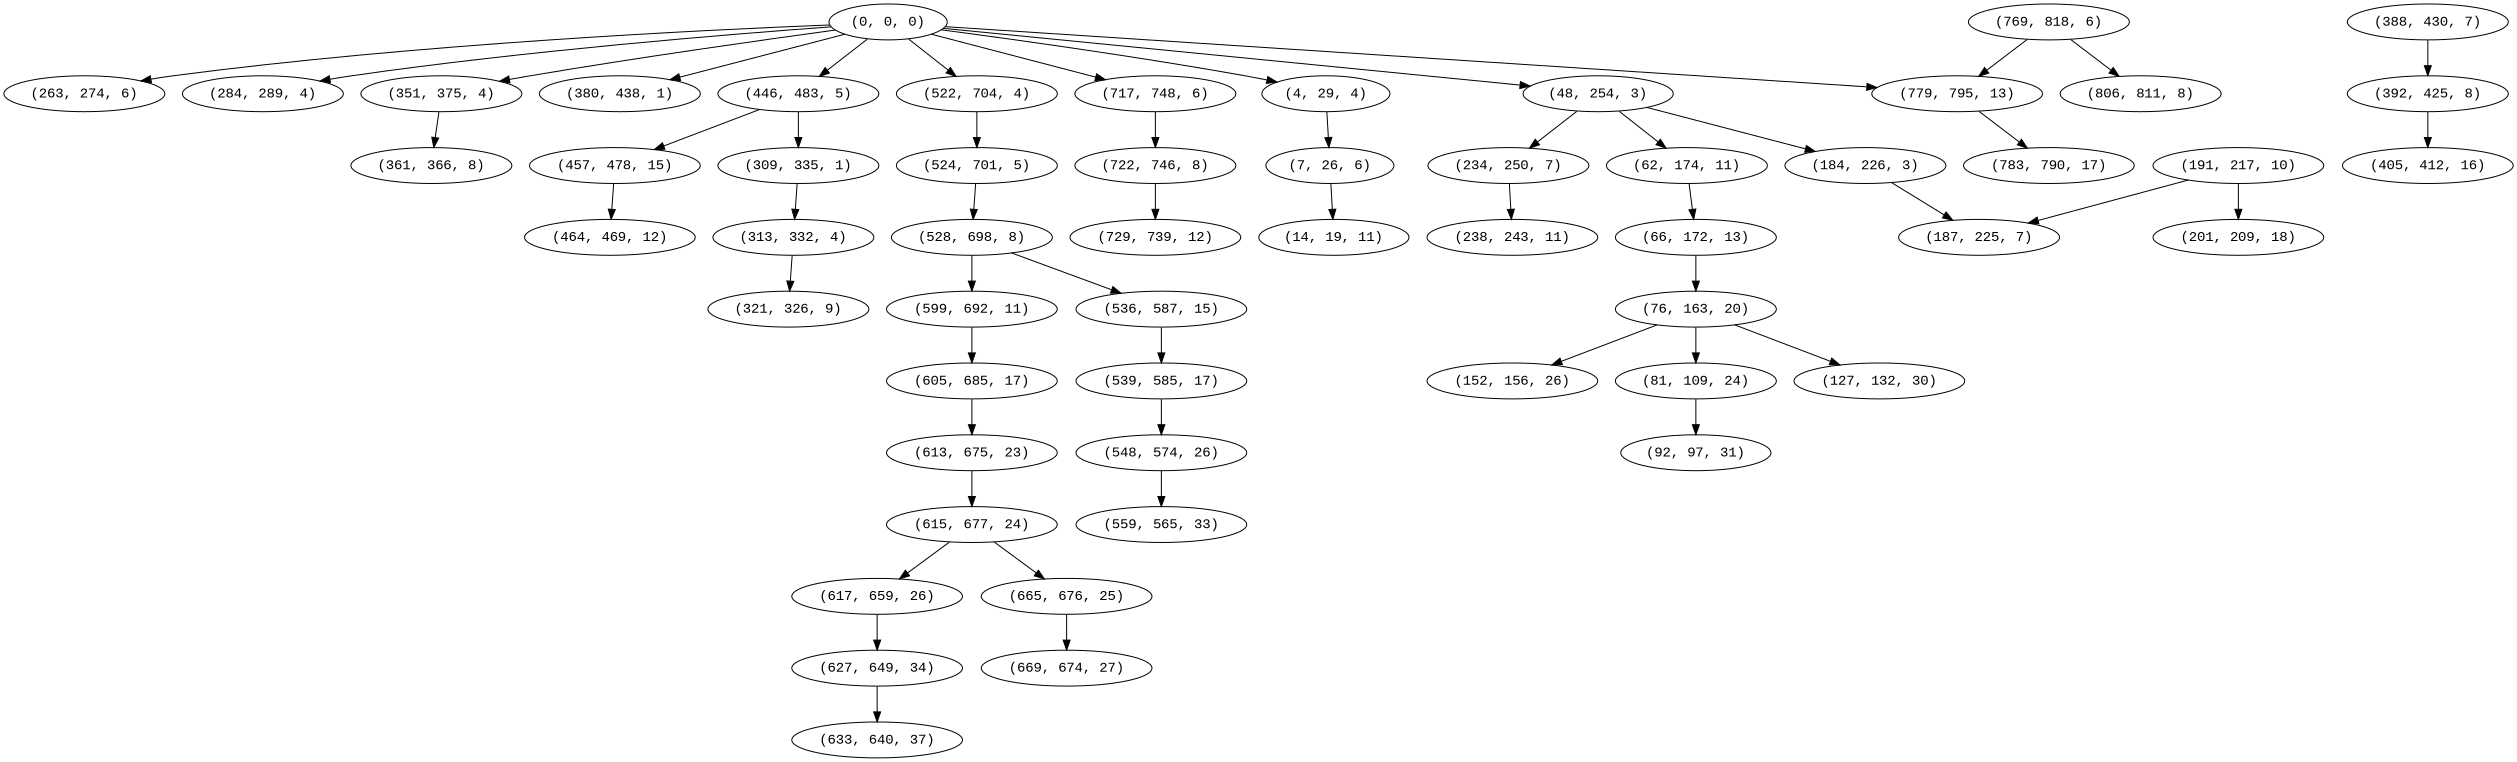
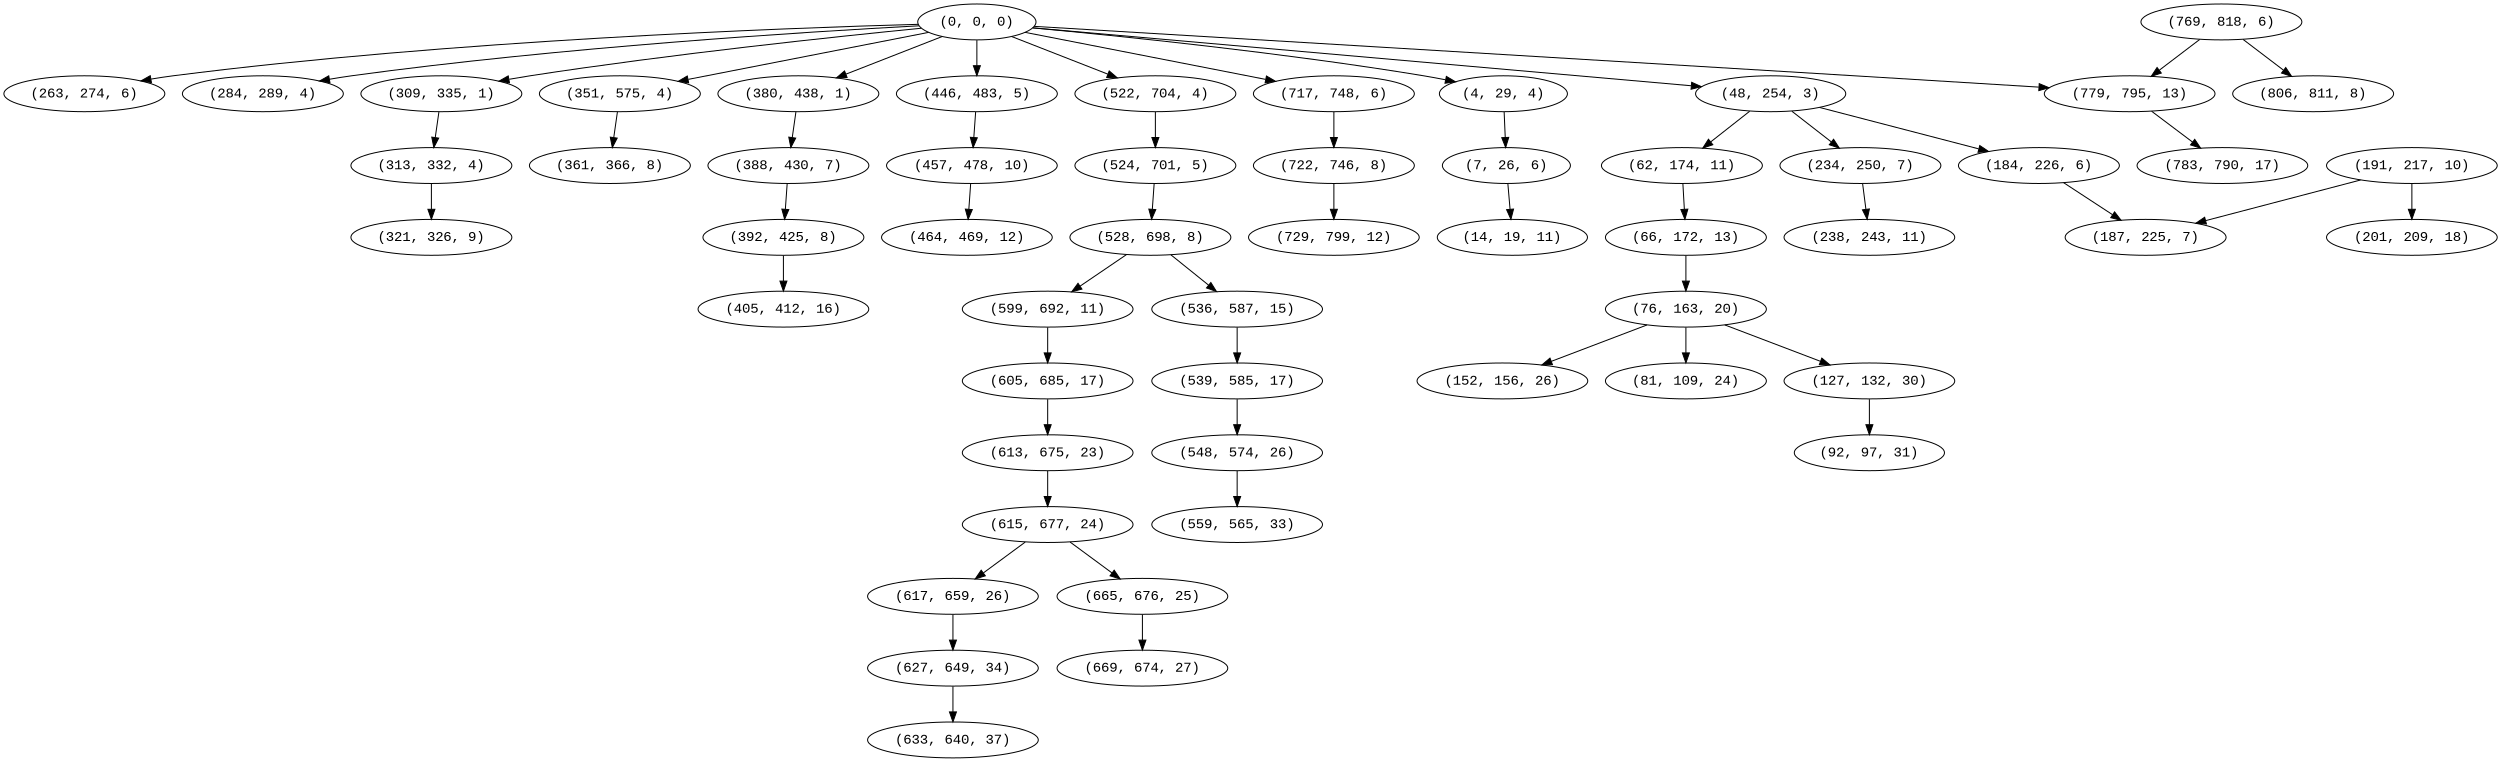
node "(351, 375, 4)": label "(351, 375, 4)" -> "(351, 575, 4)"
edge "(380, 438, 1)" -> "(388, 430, 7)": added
edge "(446, 483, 5)" -> "(309, 335, 1)": now "(0, 0, 0)" -> "(309, 335, 1)"
node "(457, 478, 15)": label "(457, 478, 15)" -> "(457, 478, 10)"
node "(184, 226, 3)": label "(184, 226, 3)" -> "(184, 226, 6)"
node "(729, 739, 12)": label "(729, 739, 12)" -> "(729, 799, 12)"
edge "(81, 109, 24)" -> "(92, 97, 31)": now "(127, 132, 30)" -> "(92, 97, 31)"
